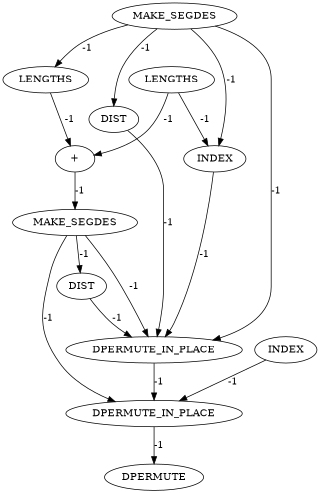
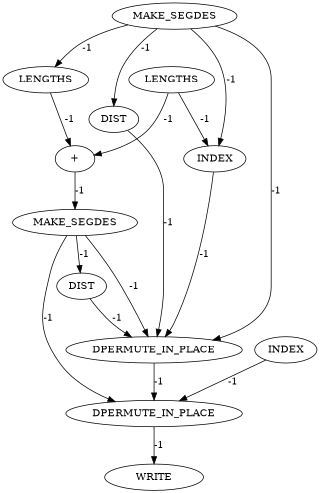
node "DPERMUTE": label "DPERMUTE" -> "WRITE"
